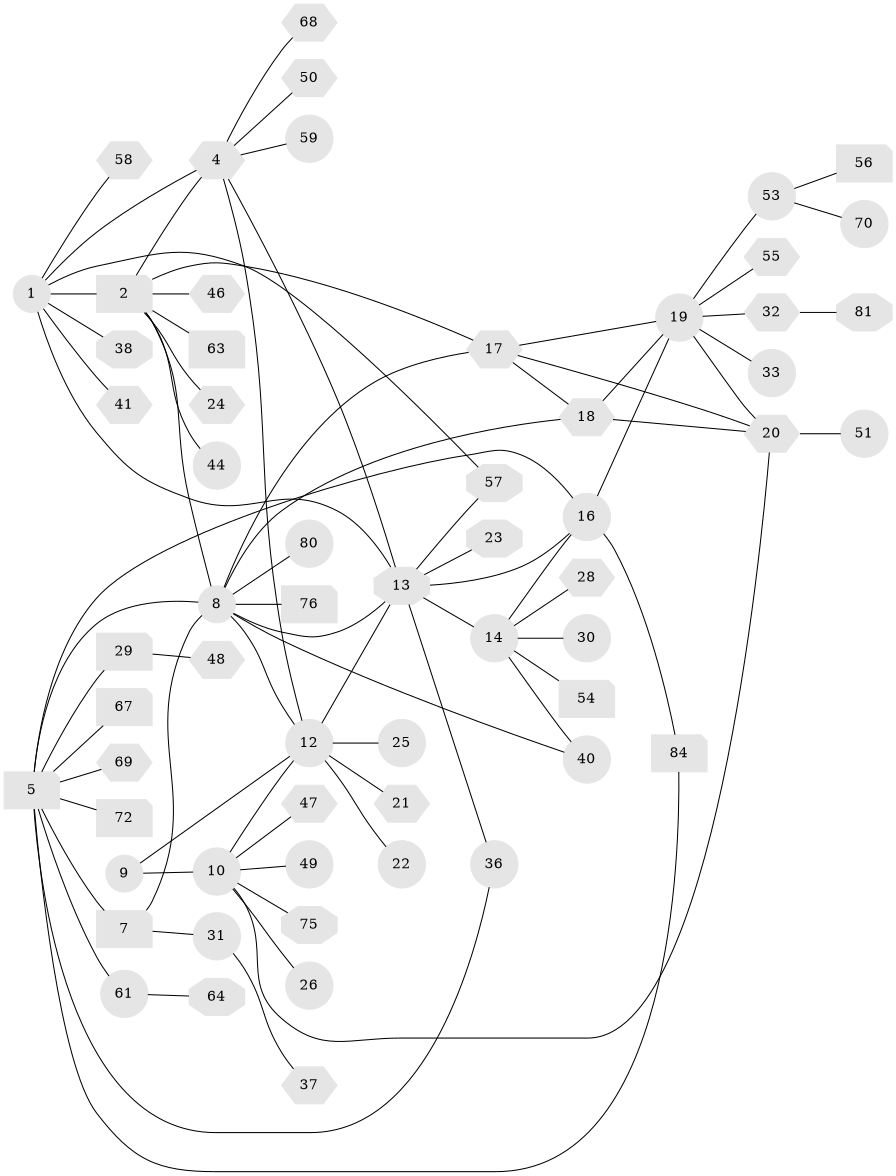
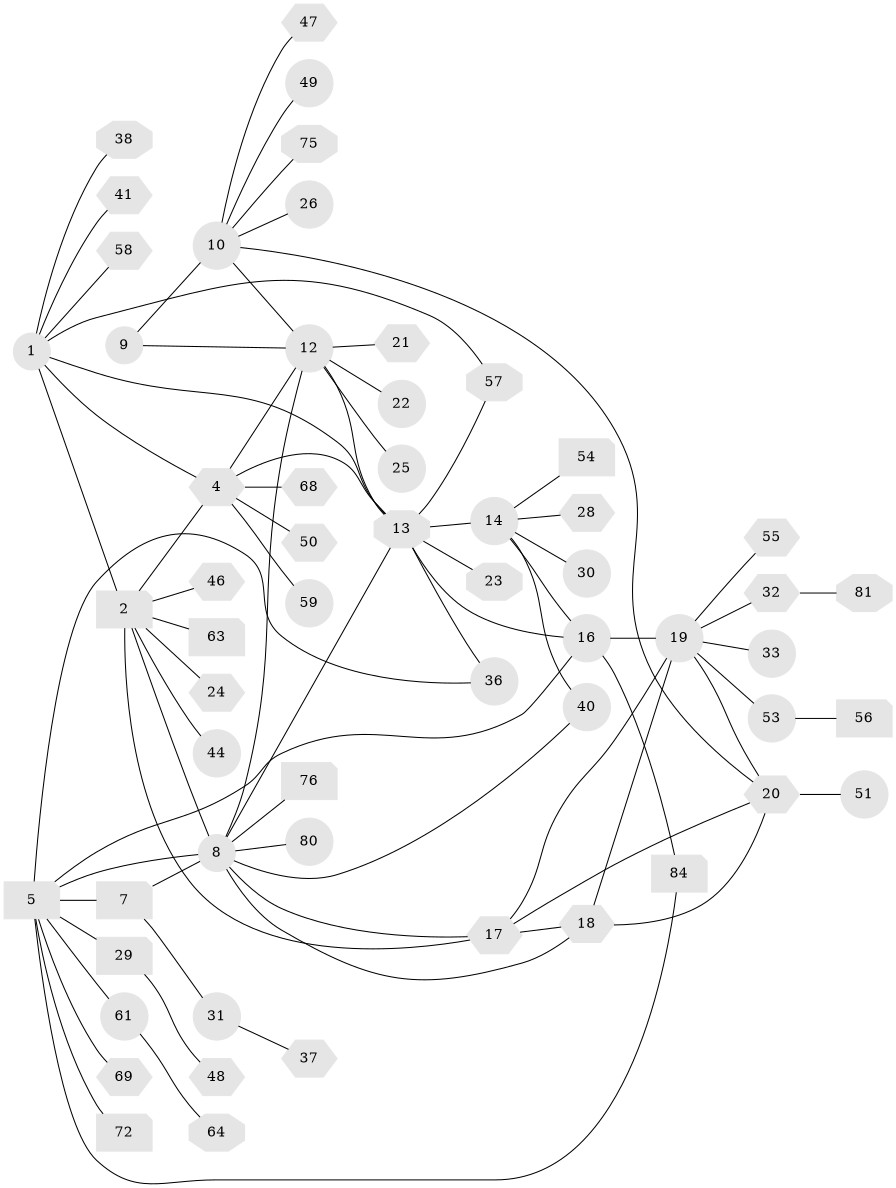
node "70": removed
node "67": removed
